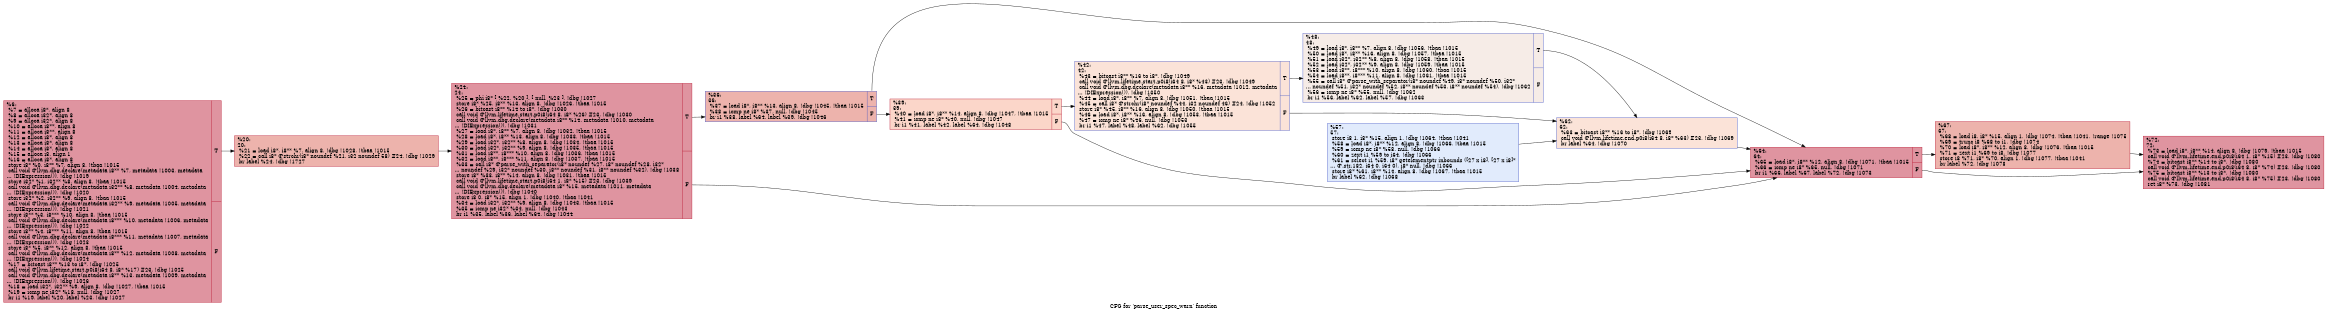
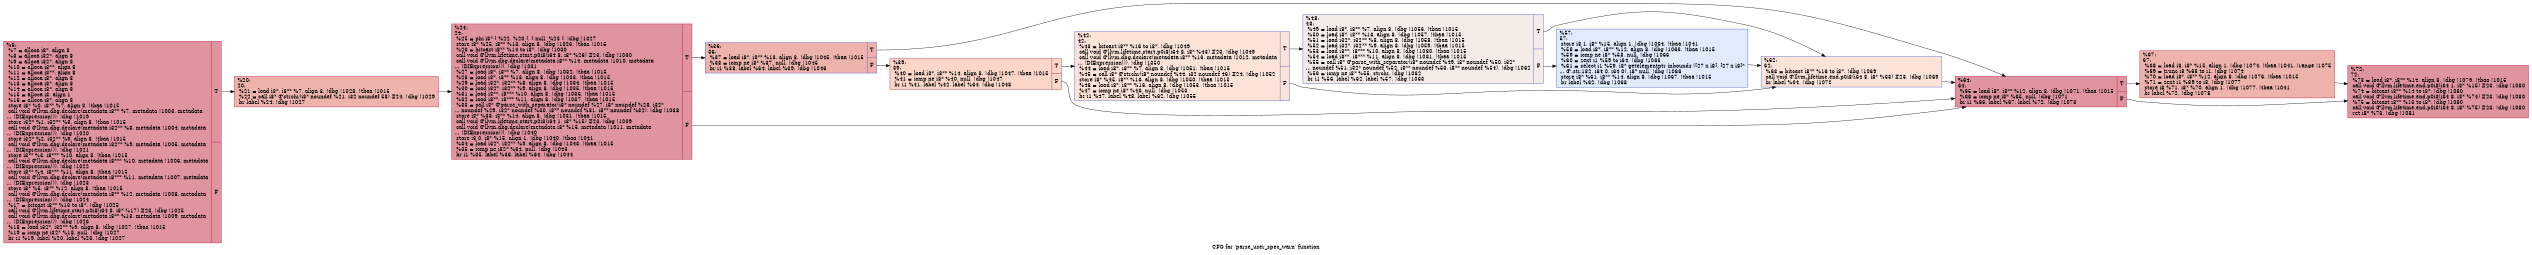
edge "%48:" -> "%57:": added
node "%48:": text "%56 = icmp ne i8* %55, null, !dbg !1062" -> "%56 = icmp ne i8* %55, strchr, !dbg !1062"
node "%20:": text "br label %24, !dbg !1727" -> "br label %24, !dbg !1027"
